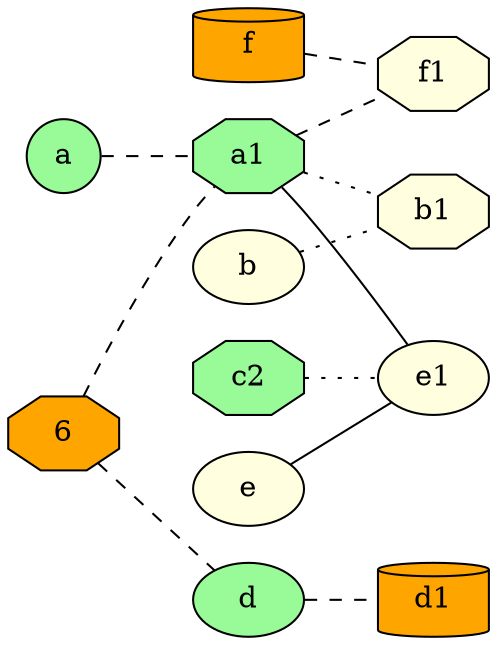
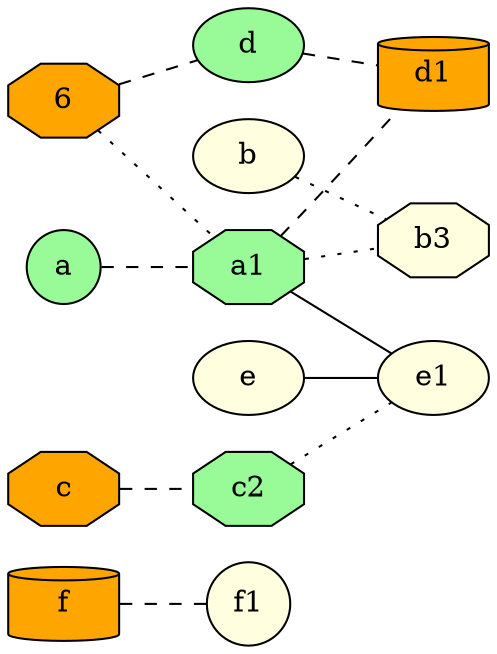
node "f1": shape octagon -> circle
edge "f1" -- "a1": now "d1" -- "a1"
node "b1": label "b1" -> "b3"
edge "a1" -- "6": style dashed -> dotted
node "c": added
